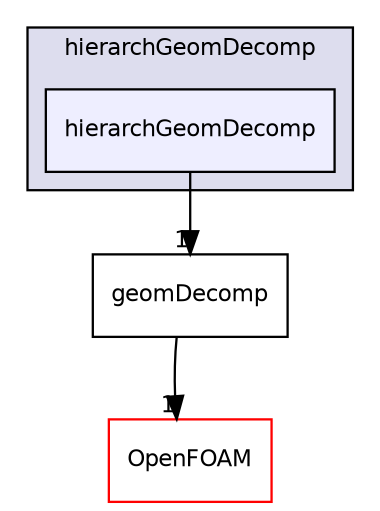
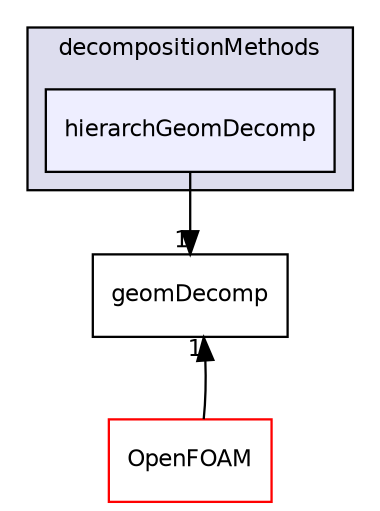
cluster "hierarchGeomDecomp": label "hierarchGeomDecomp" -> "decompositionMethods"
edge "geomDecomp" -> "OpenFOAM": reversed
